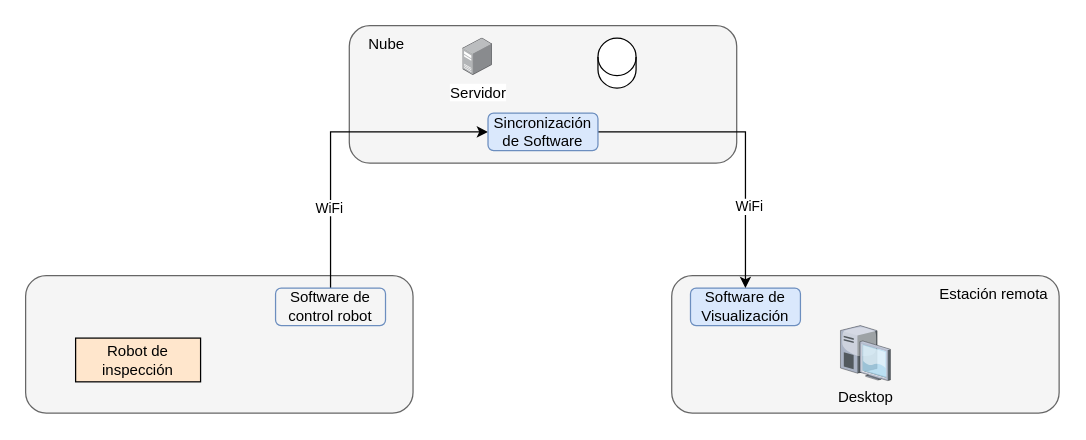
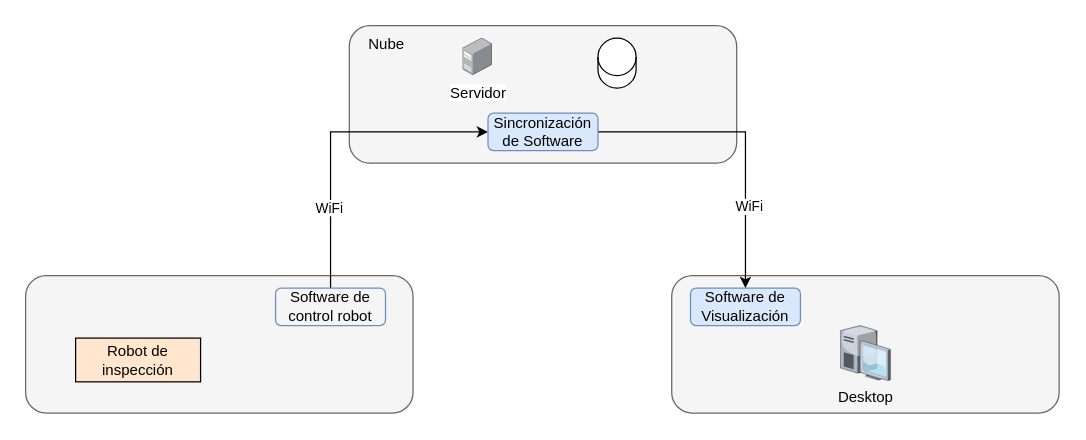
node "Estación remota": removed
